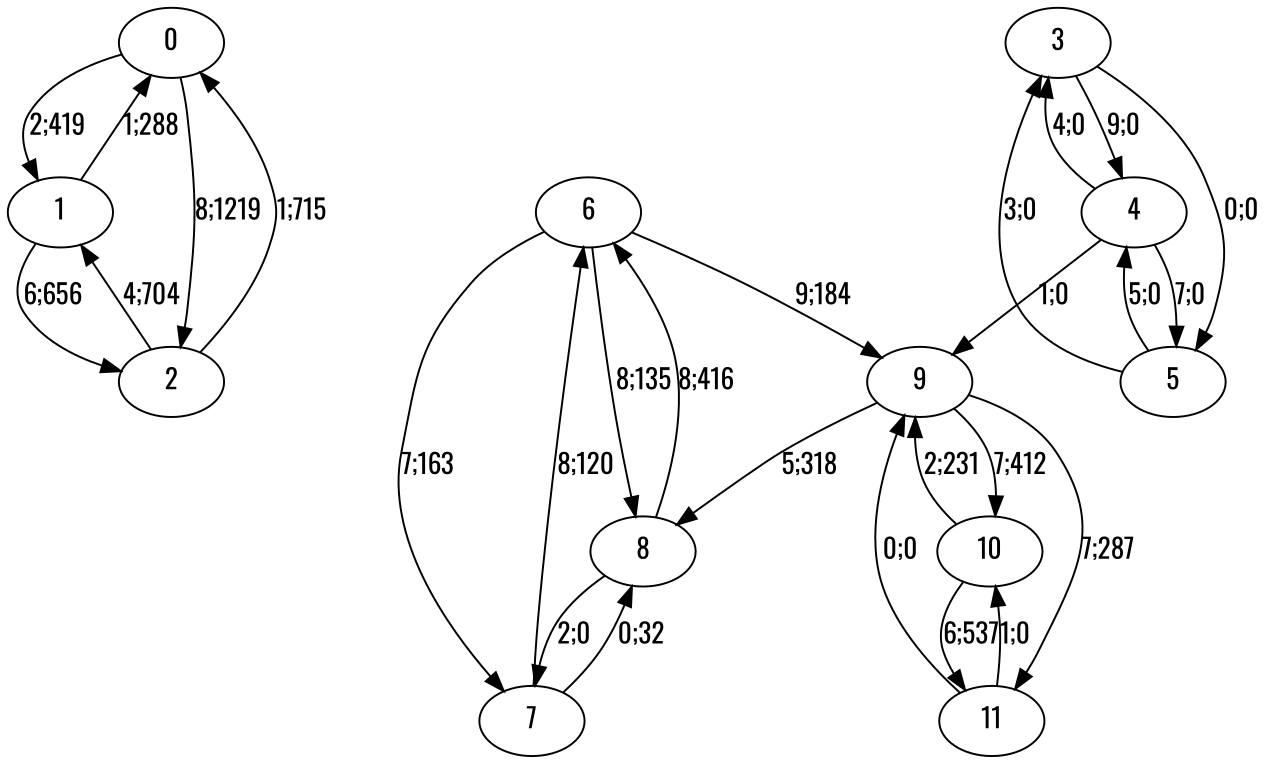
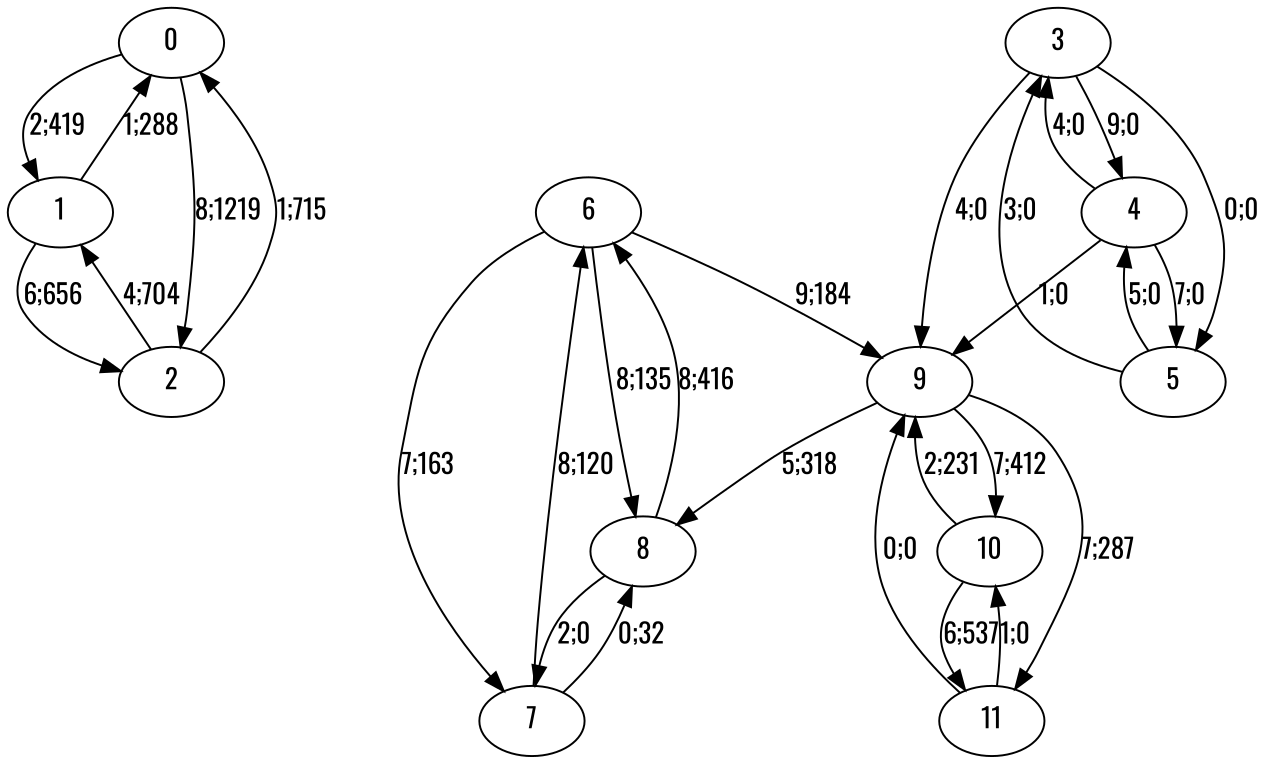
edge "3" -> "9": added, label "4;0"
